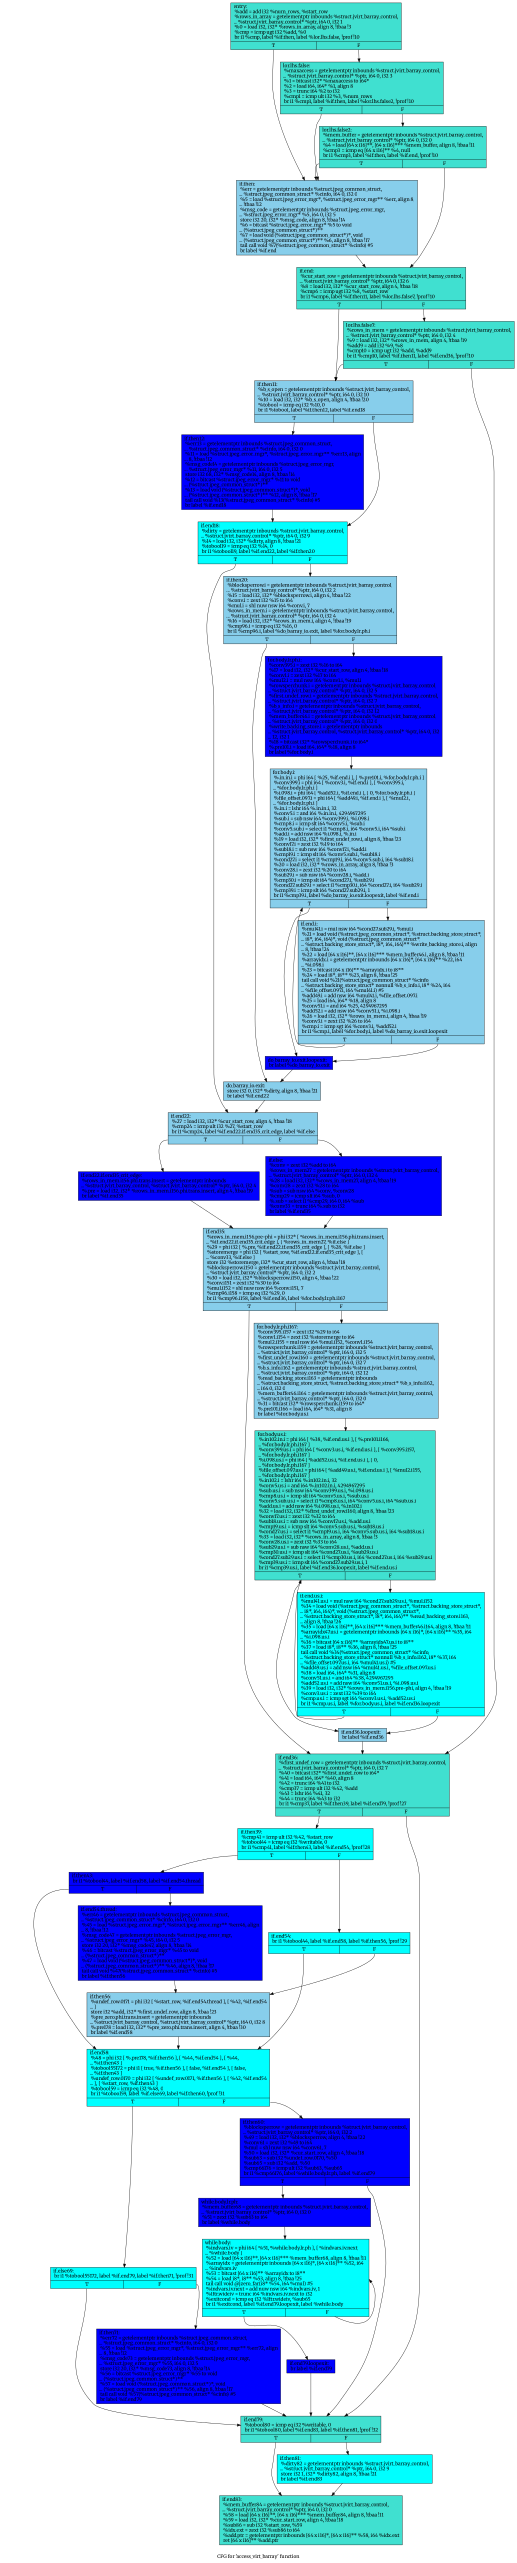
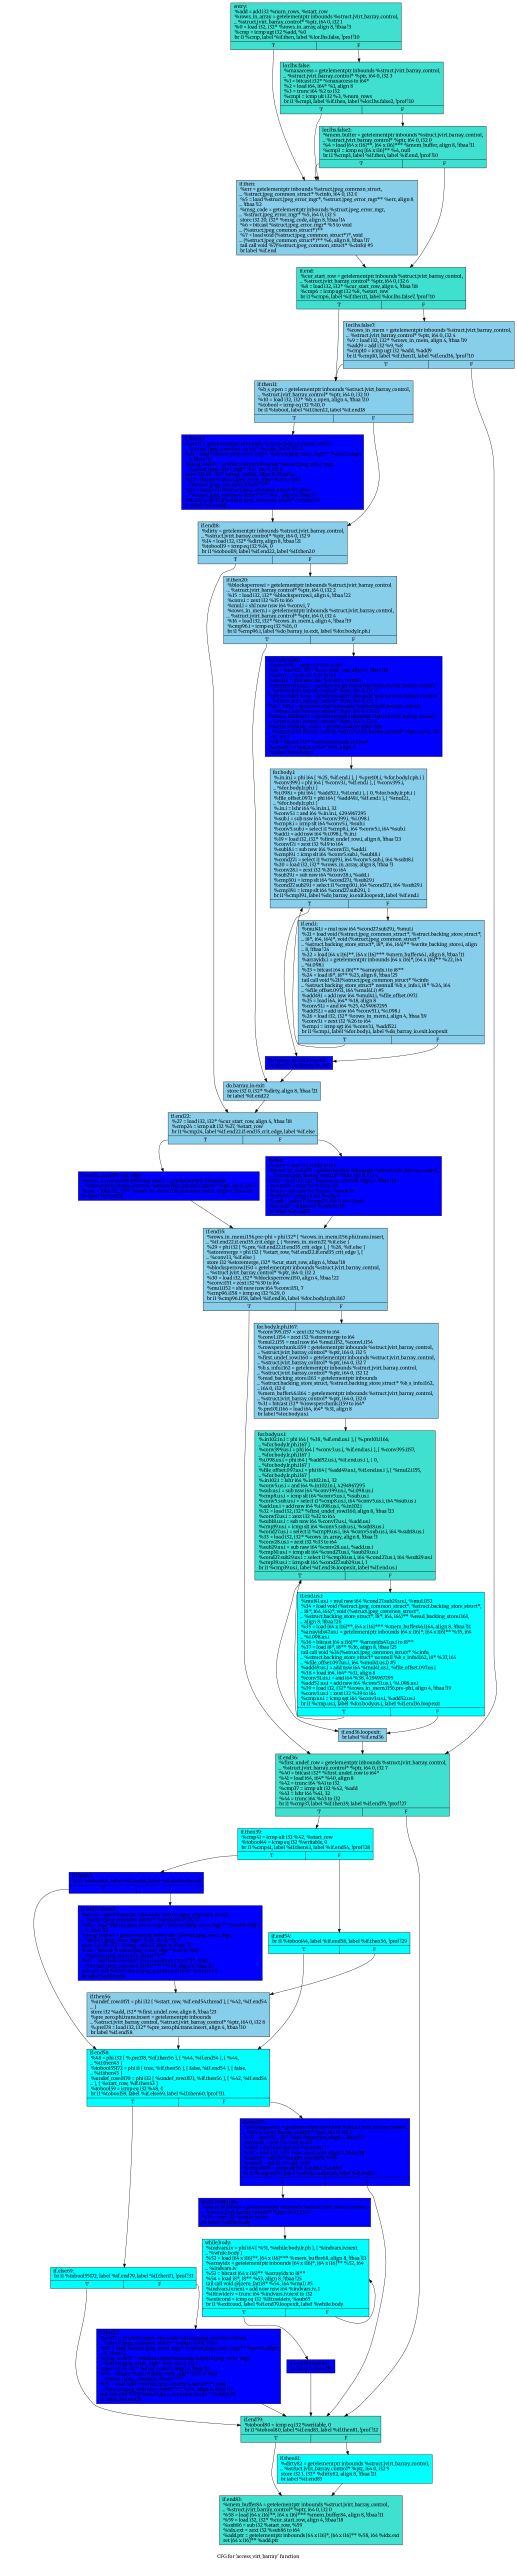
node "lor.lhs.false7:": fillcolor turquoise -> skyblue
node "if.end18:": fillcolor cyan -> skyblue
node "if.then20:": text "%conv.i = zext i32 %15 to i64" -> "%conv.i = zext i32 %15 to i66"
